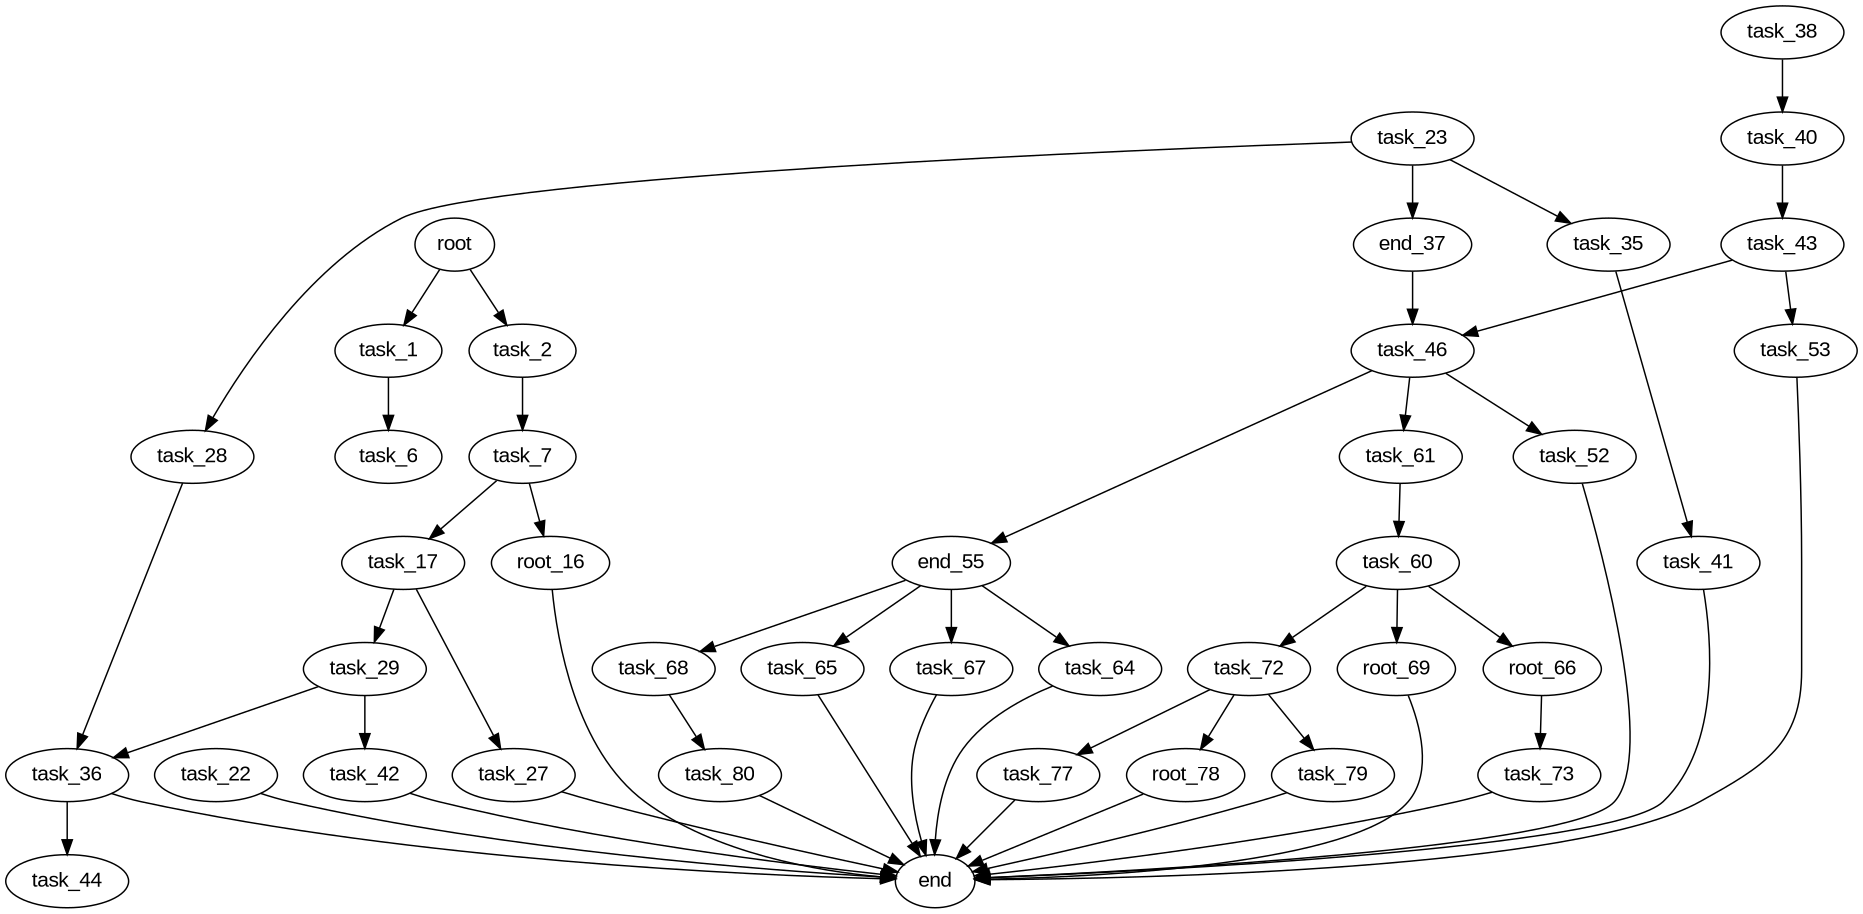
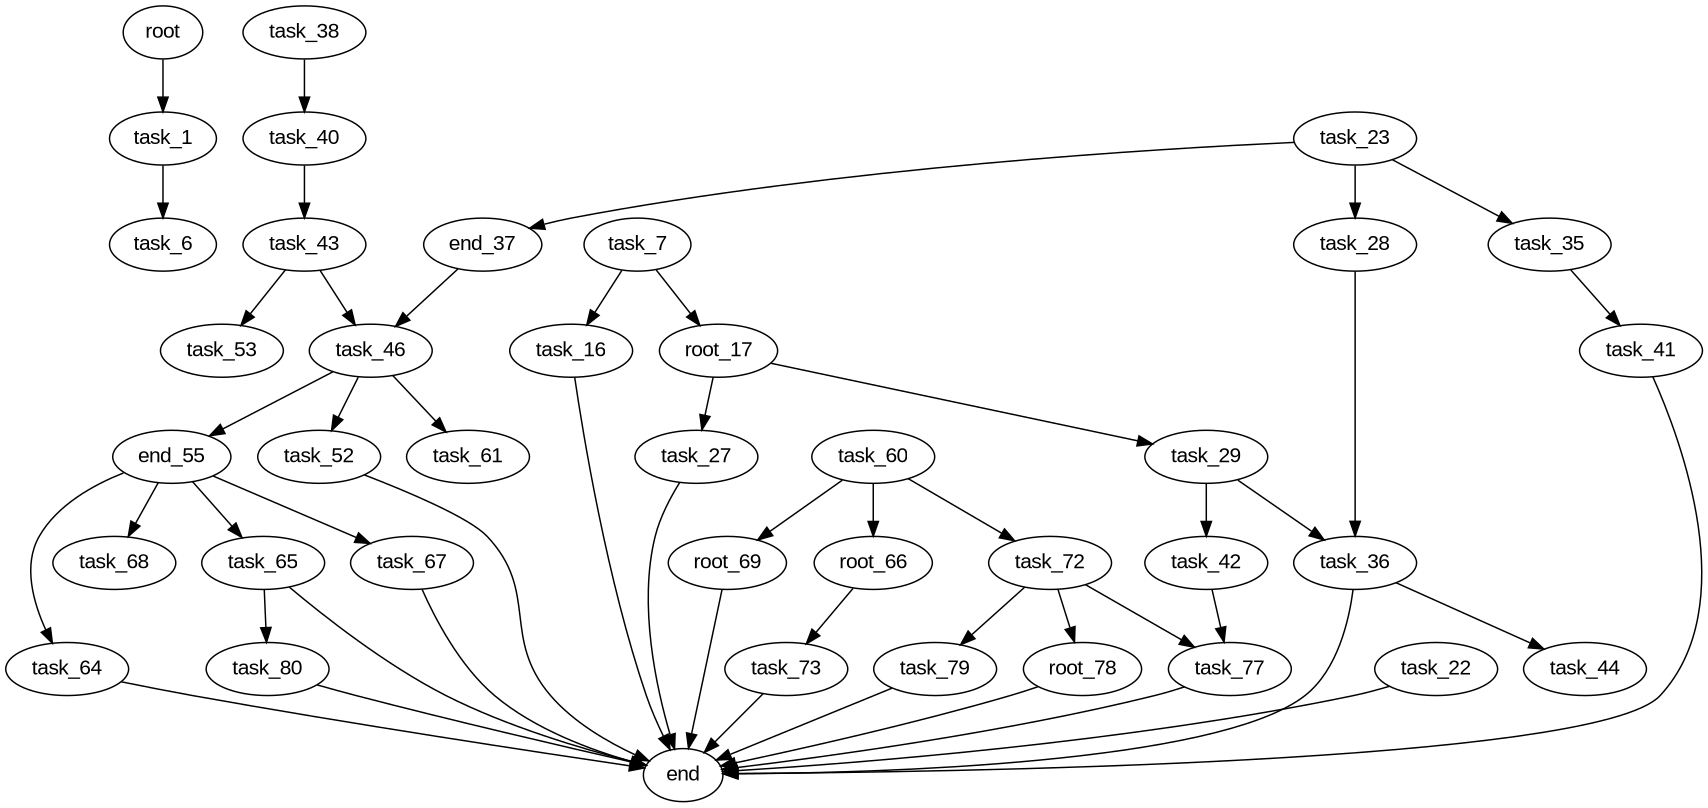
node "task_2": removed
edge "task_61" -> "task_60": removed
node "task_17": label "task_17" -> "root_17"
node "root_16": label "root_16" -> "task_16"
edge "task_68" -> "task_80": now "task_65" -> "task_80"
edge "task_53" -> "end": removed
edge "task_42" -> "end": now "task_42" -> "task_77"
